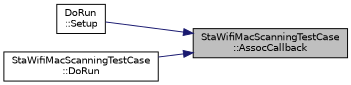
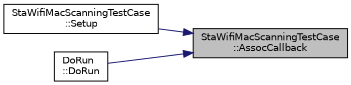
node "DoRun ::Setup": label "DoRun ::Setup" -> "StaWifiMacScanningTestCase ::Setup"
node "StaWifiMacScanningTestCase ::DoRun": label "StaWifiMacScanningTestCase ::DoRun" -> "DoRun ::DoRun"
